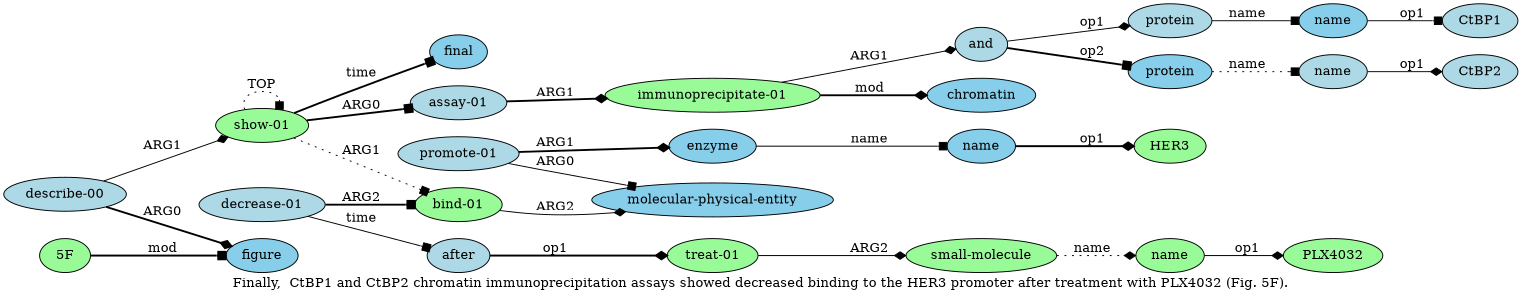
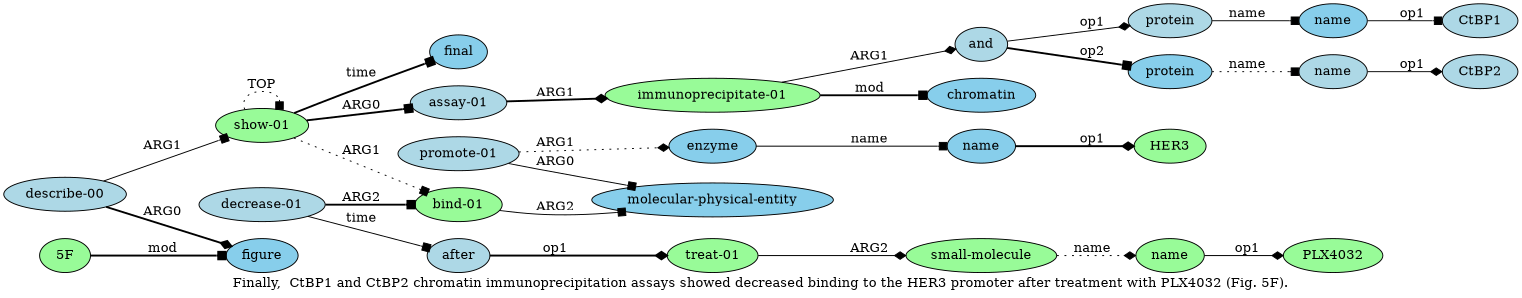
edge "immunoprecipitate-01" -> "chromatin": arrowhead diamond -> box
edge "promote-01" -> "enzyme": style bold -> dotted
edge "describe-00" -> "show-01": arrowhead diamond -> box
edge "bind-01" -> "molecular-physical-entity": arrowhead diamond -> box
